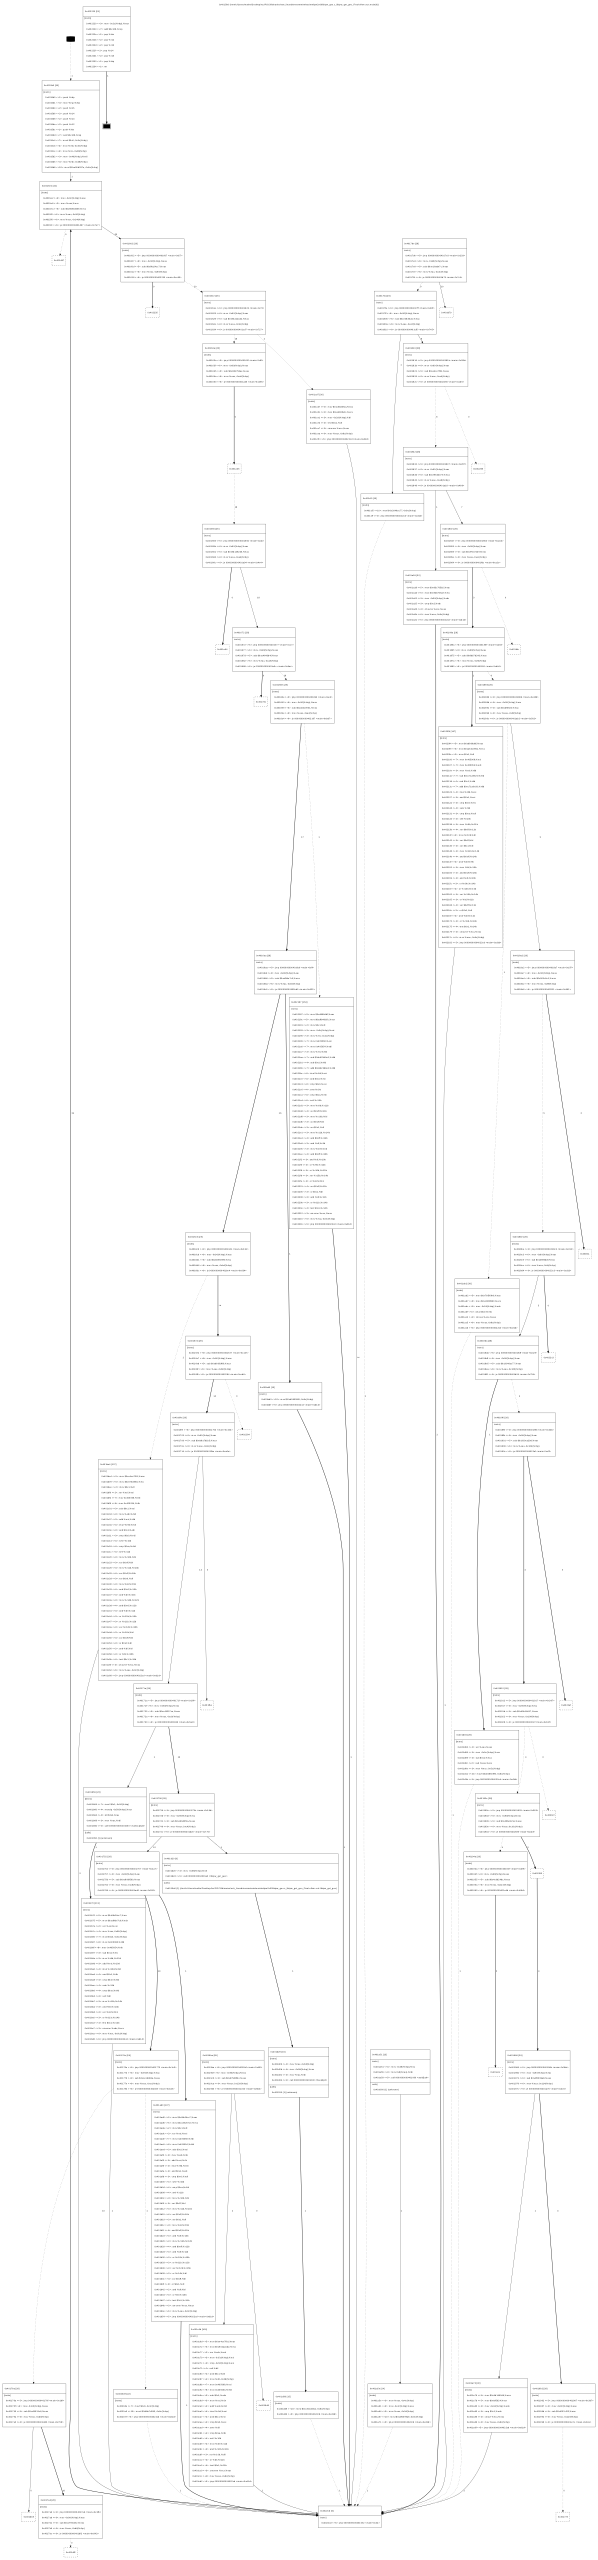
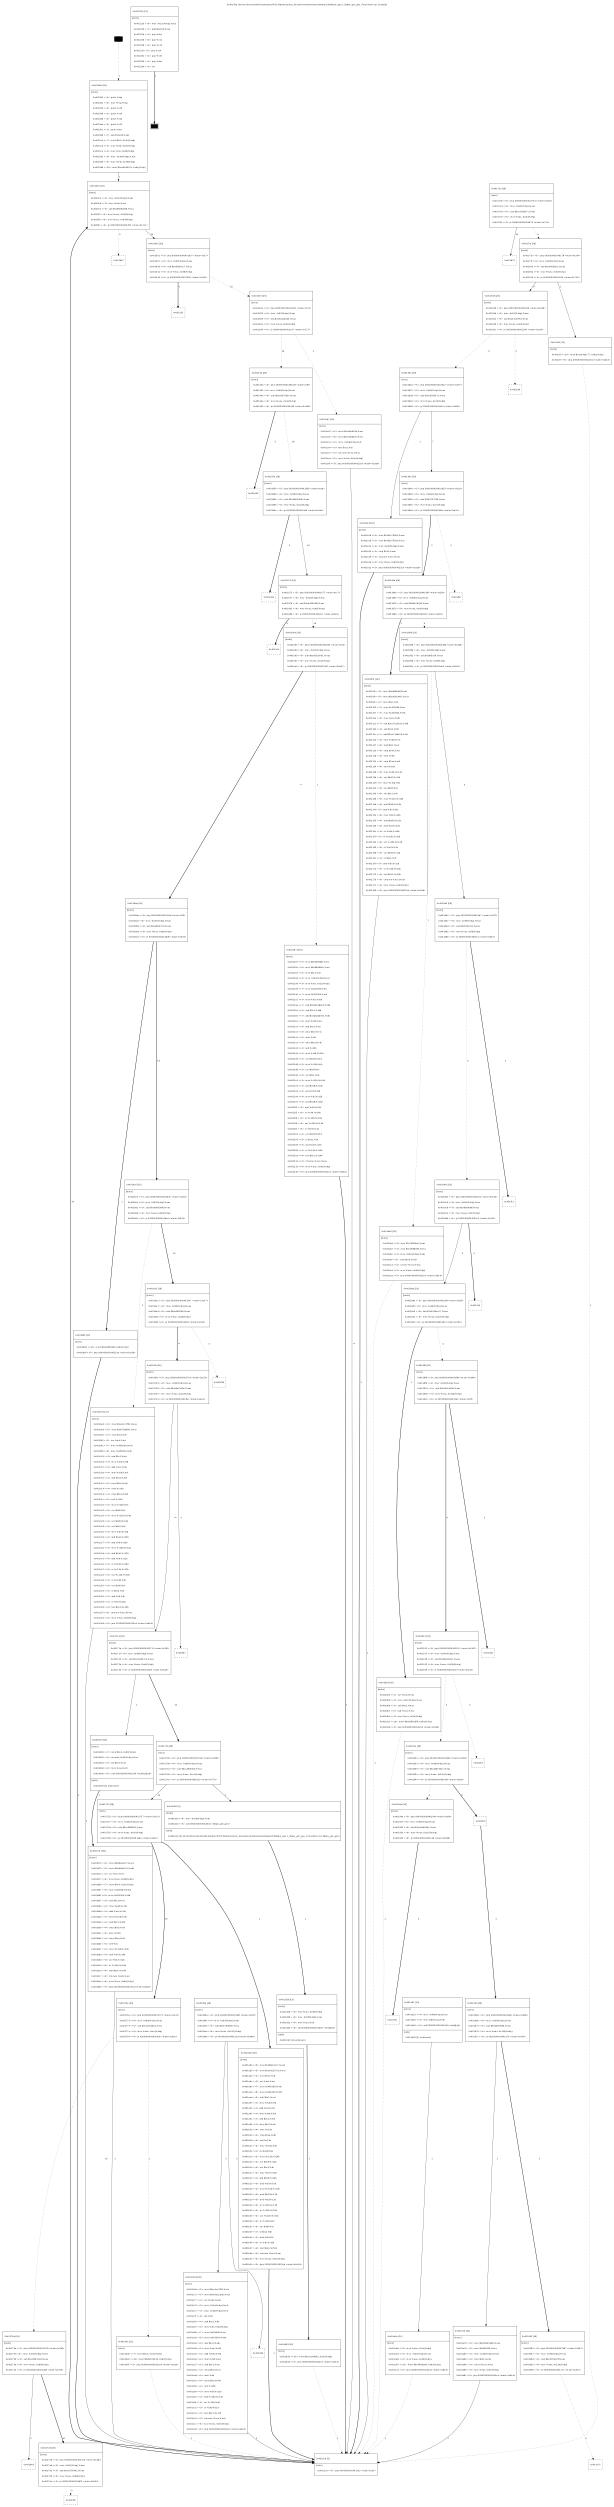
edge "0x401a36" -> "0x401656 [28]": now "0x40163a [28]" -> "0x401656 [28]"
